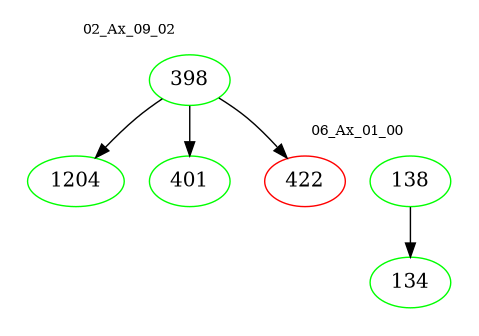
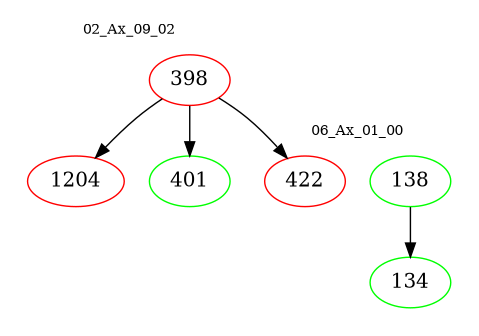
node "398": color green -> red
node "1204": color green -> red
